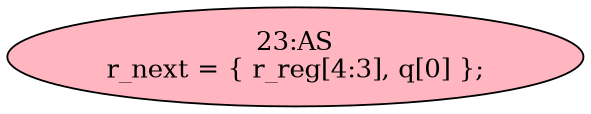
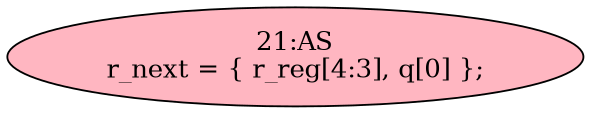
node "23:AS r_next = { r_reg[4:3], q[0] };": label "23:AS r_next = { r_reg[4:3], q[0] };" -> "21:AS r_next = { r_reg[4:3], q[0] };"
